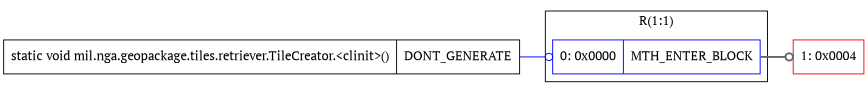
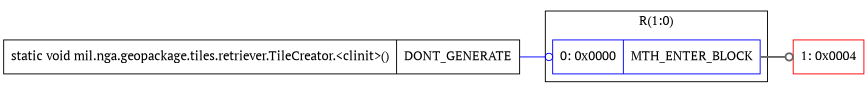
cluster "R(1:1)": label "R(1:1)" -> "R(1:0)"
